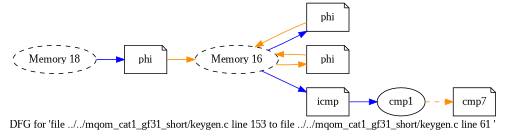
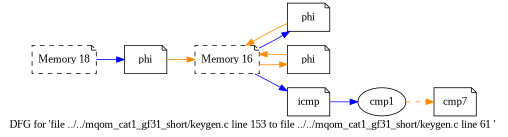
node "Memory 18": shape ellipse -> note
node "Memory 16": shape ellipse -> note
